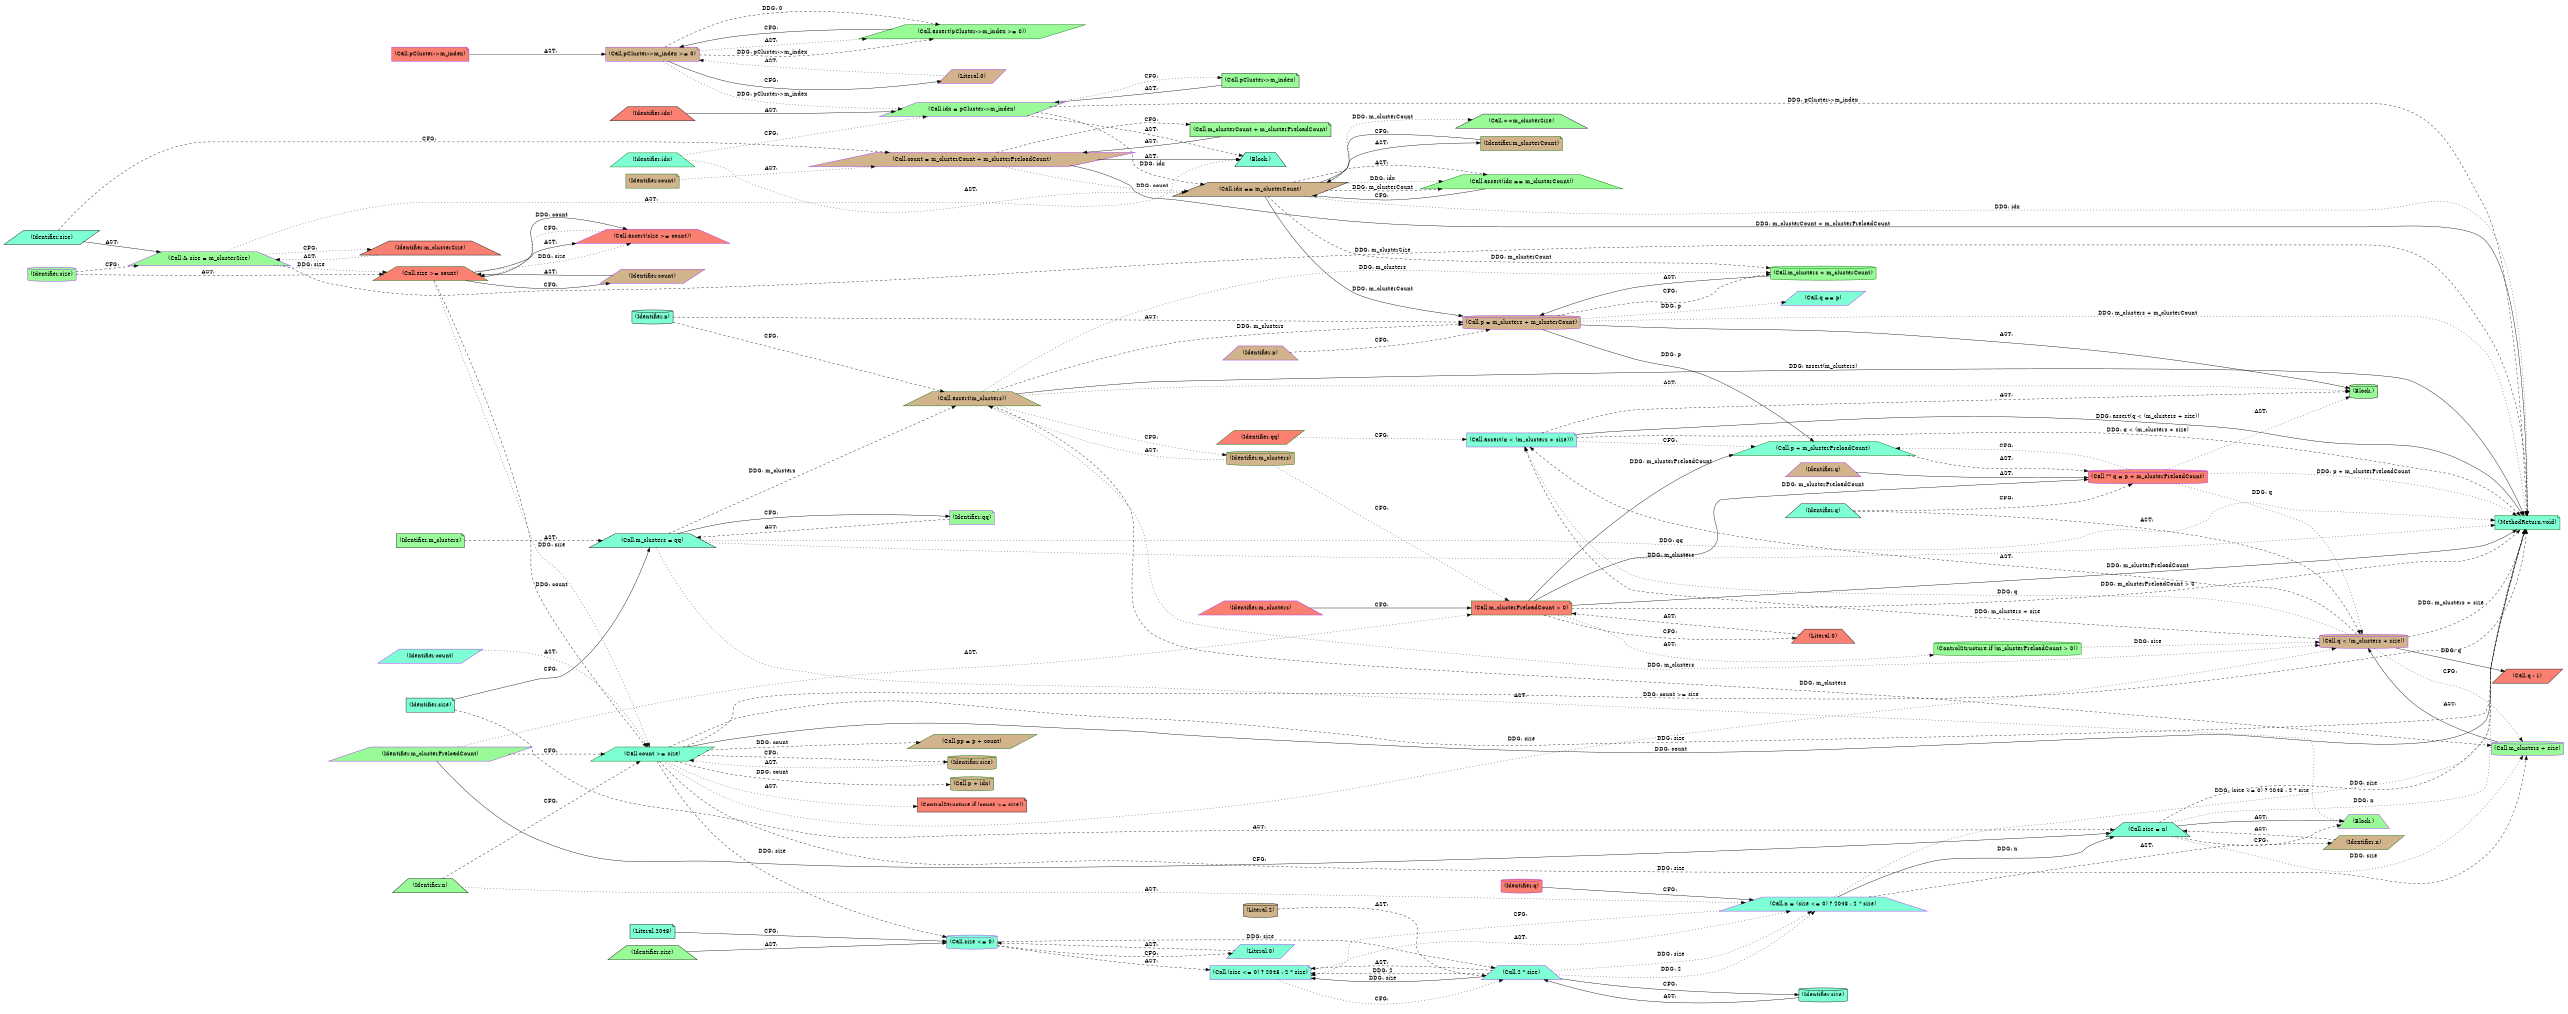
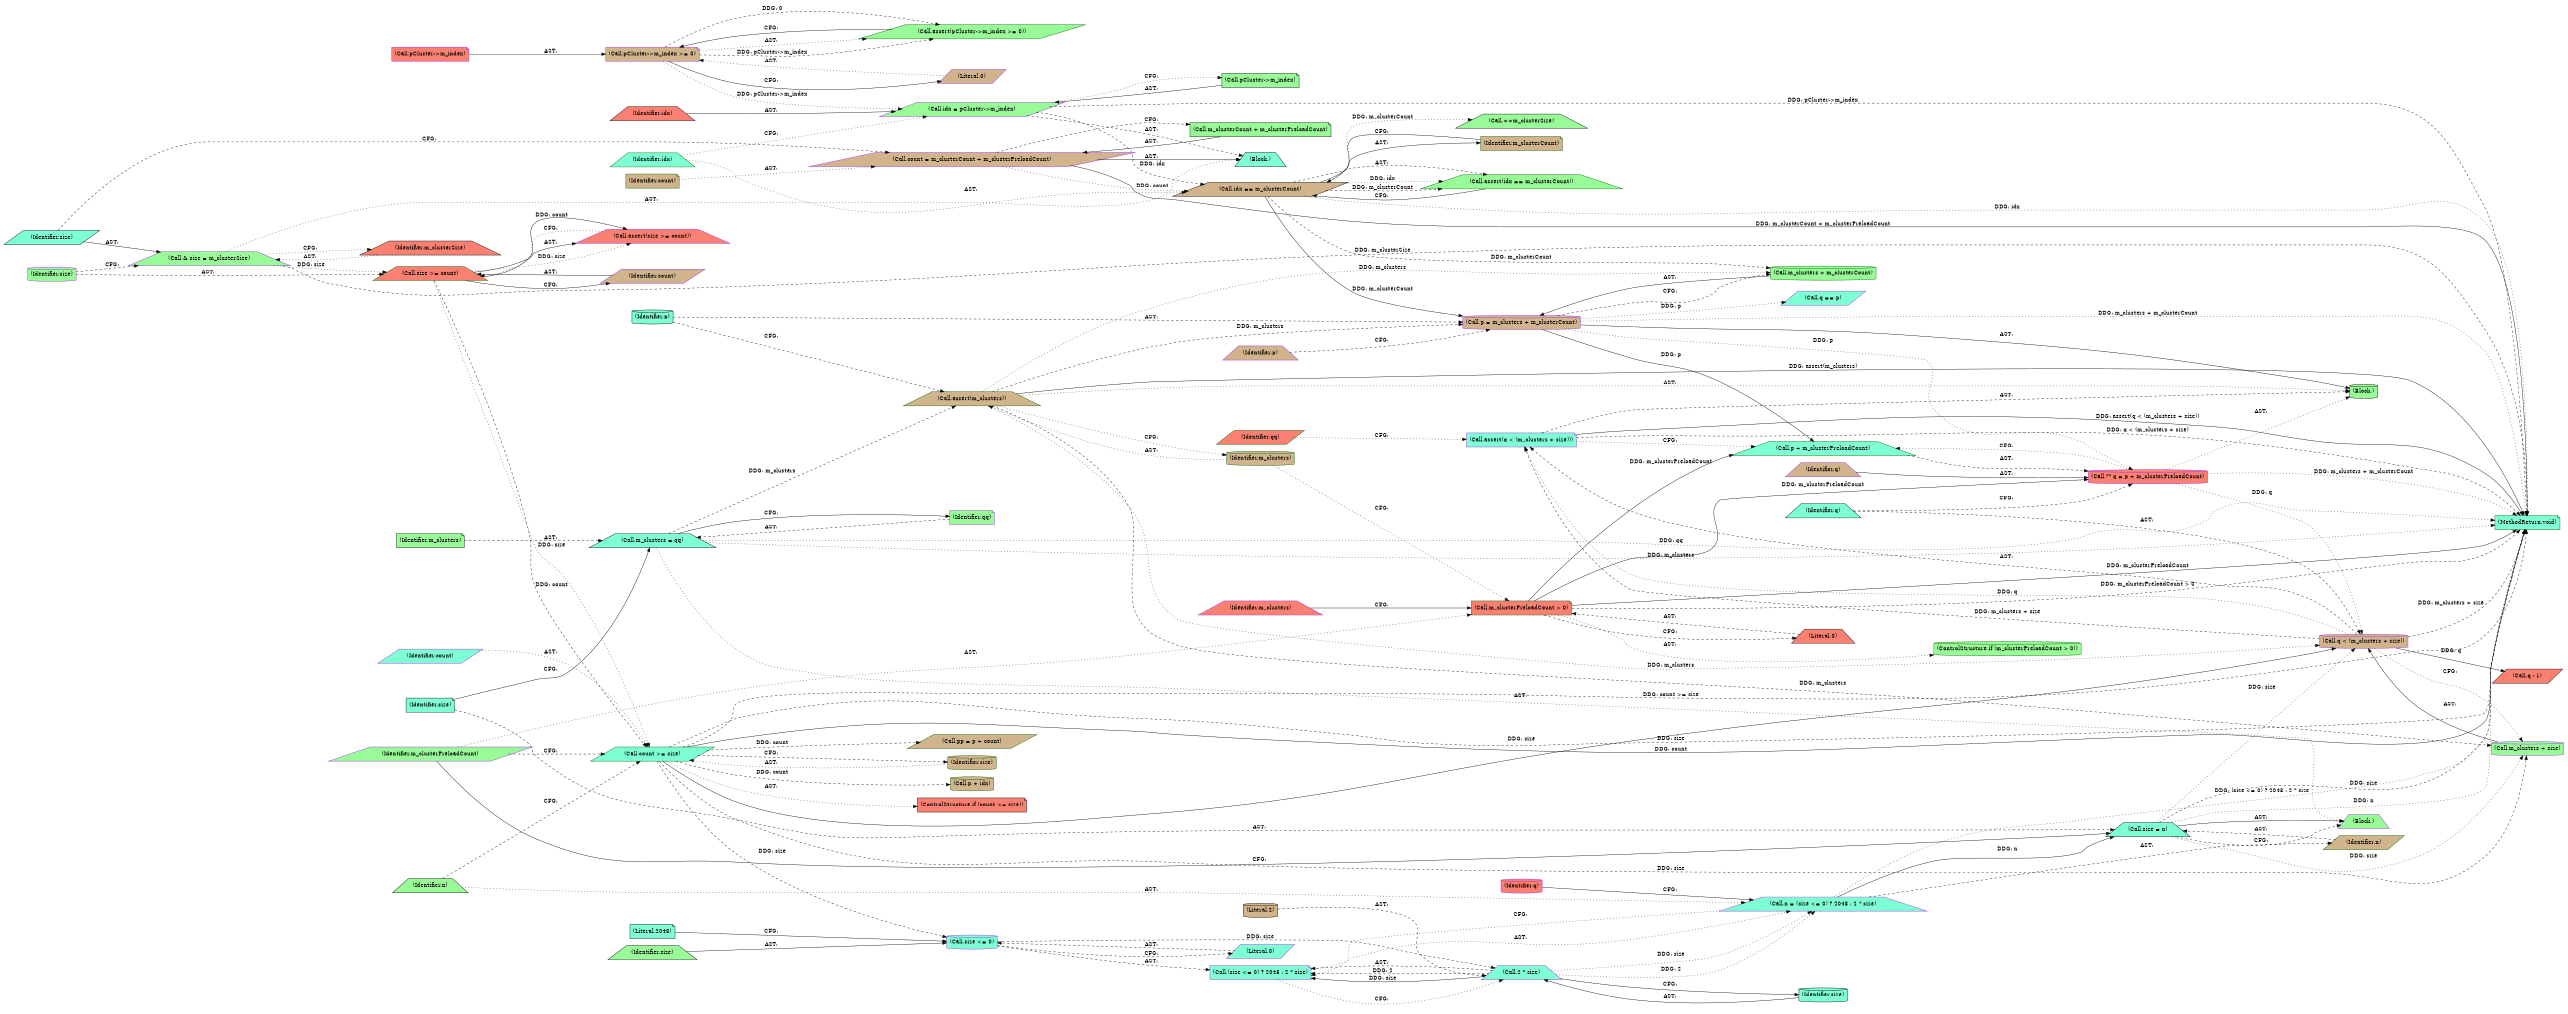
edge "(Call,p = m_clusters + m_clusterCount)" -> "(Call,** q = p + m_clusterPreloadCount)": added, label "DDG: p"
edge "(Call,** q = p + m_clusterPreloadCount)" -> "(MethodReturn,void)": label "DDG: p + m_clusterPreloadCount" -> "DDG: m_clusters + m_clusterCount"
edge "(ControlStructure,if (m_clusterPreloadCount > 0))" -> "(Call,q < (m_clusters + size))": now "(Call,size = n)" -> "(Call,q < (m_clusters + size))"
edge "(Call,count >= size)" -> "(Call,q < (m_clusters + size))": style dotted -> solid
